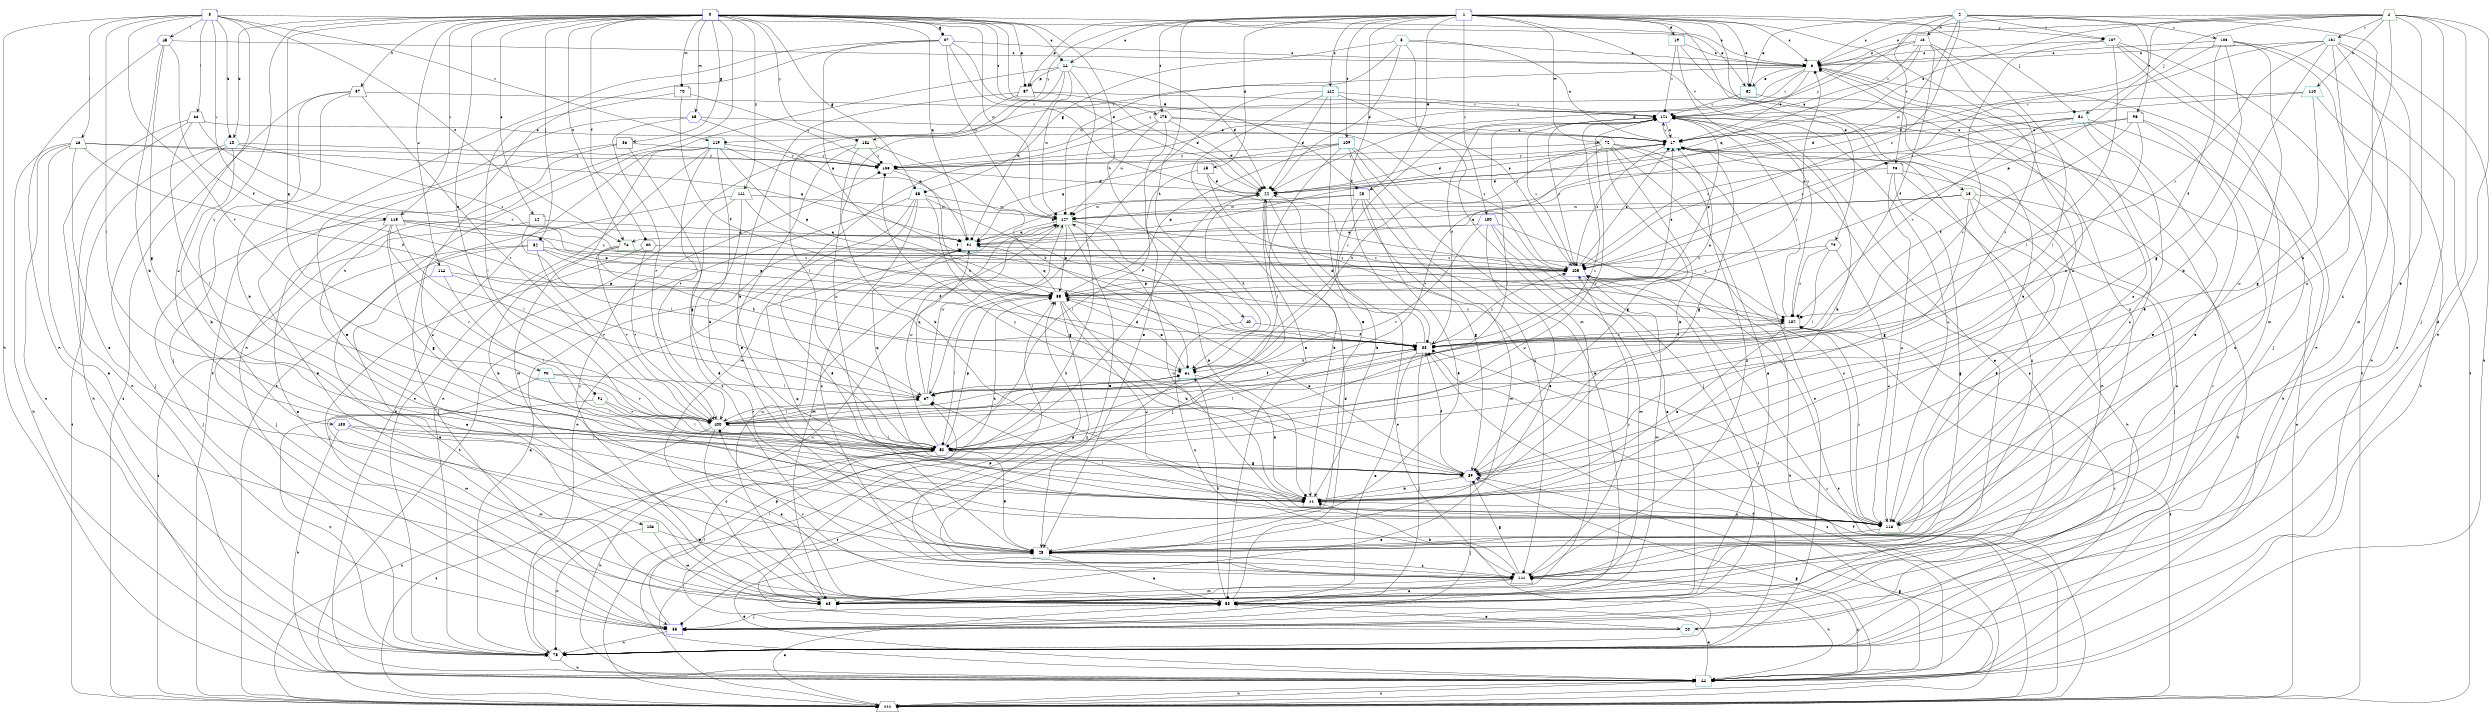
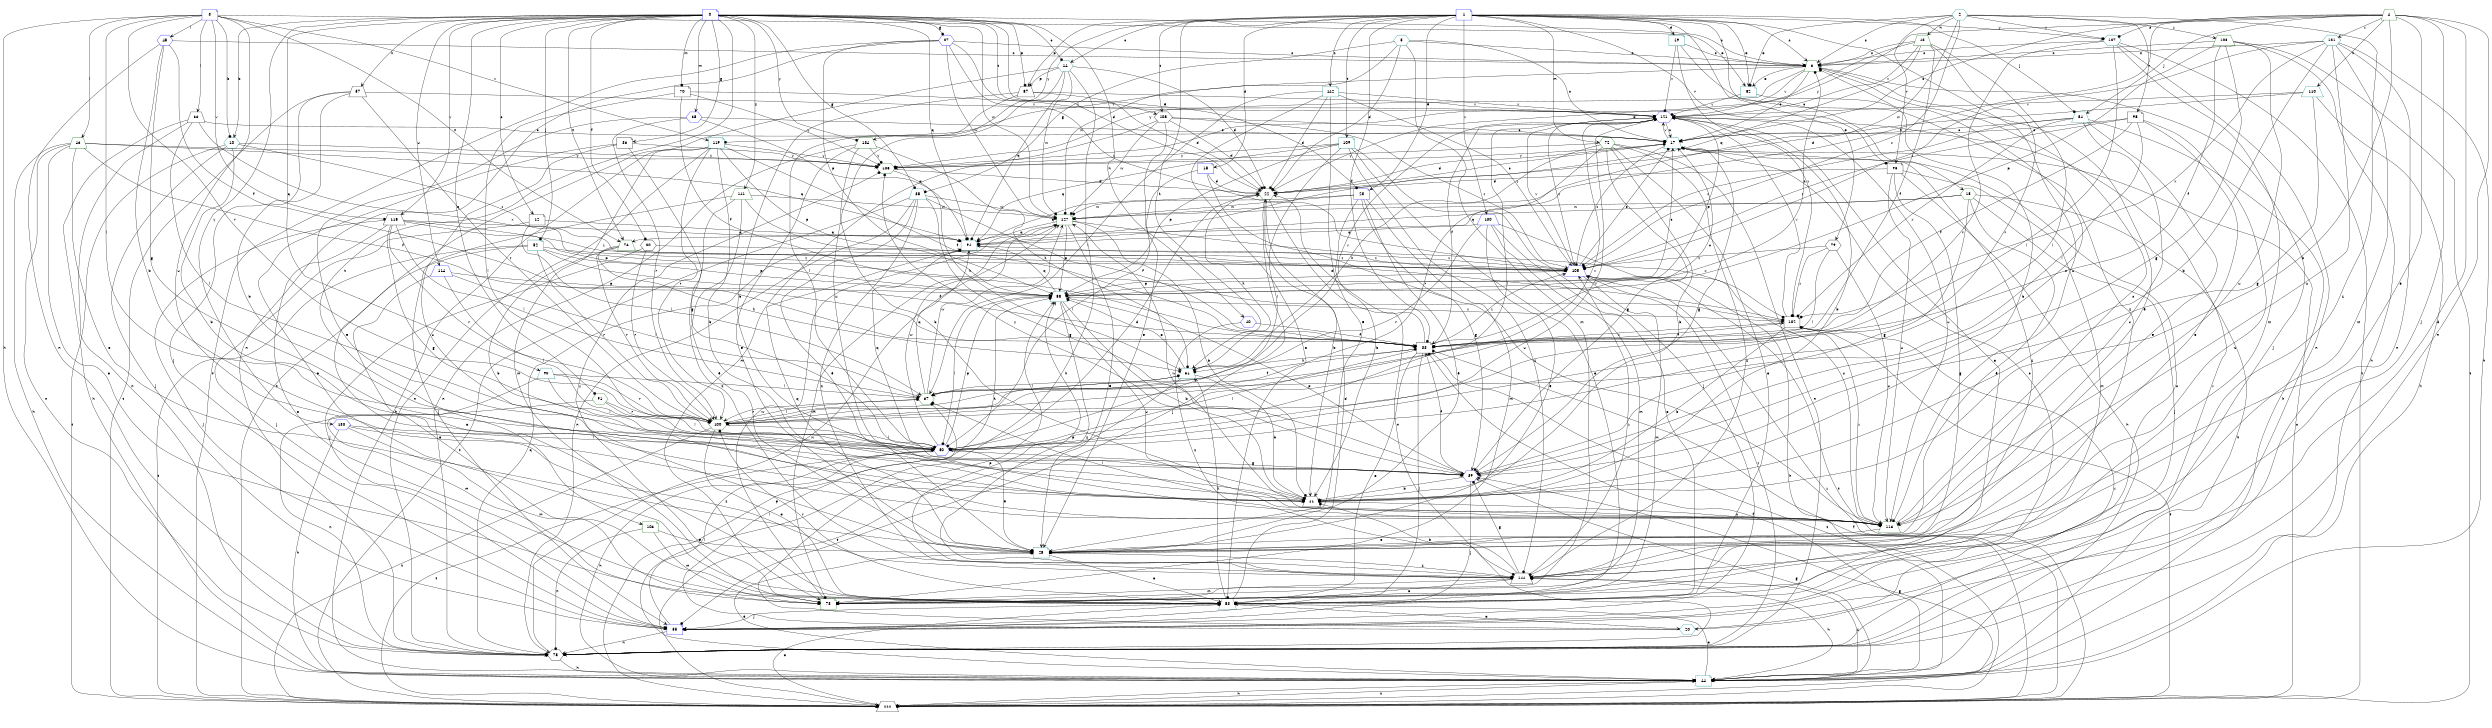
edge "4" -> "6": now "4" -> "137"
edge "70" -> "121": added, label "v"
node "178": label "178" -> "108"
node "52": color blue -> teal
node "63": label "63" -> "73"
